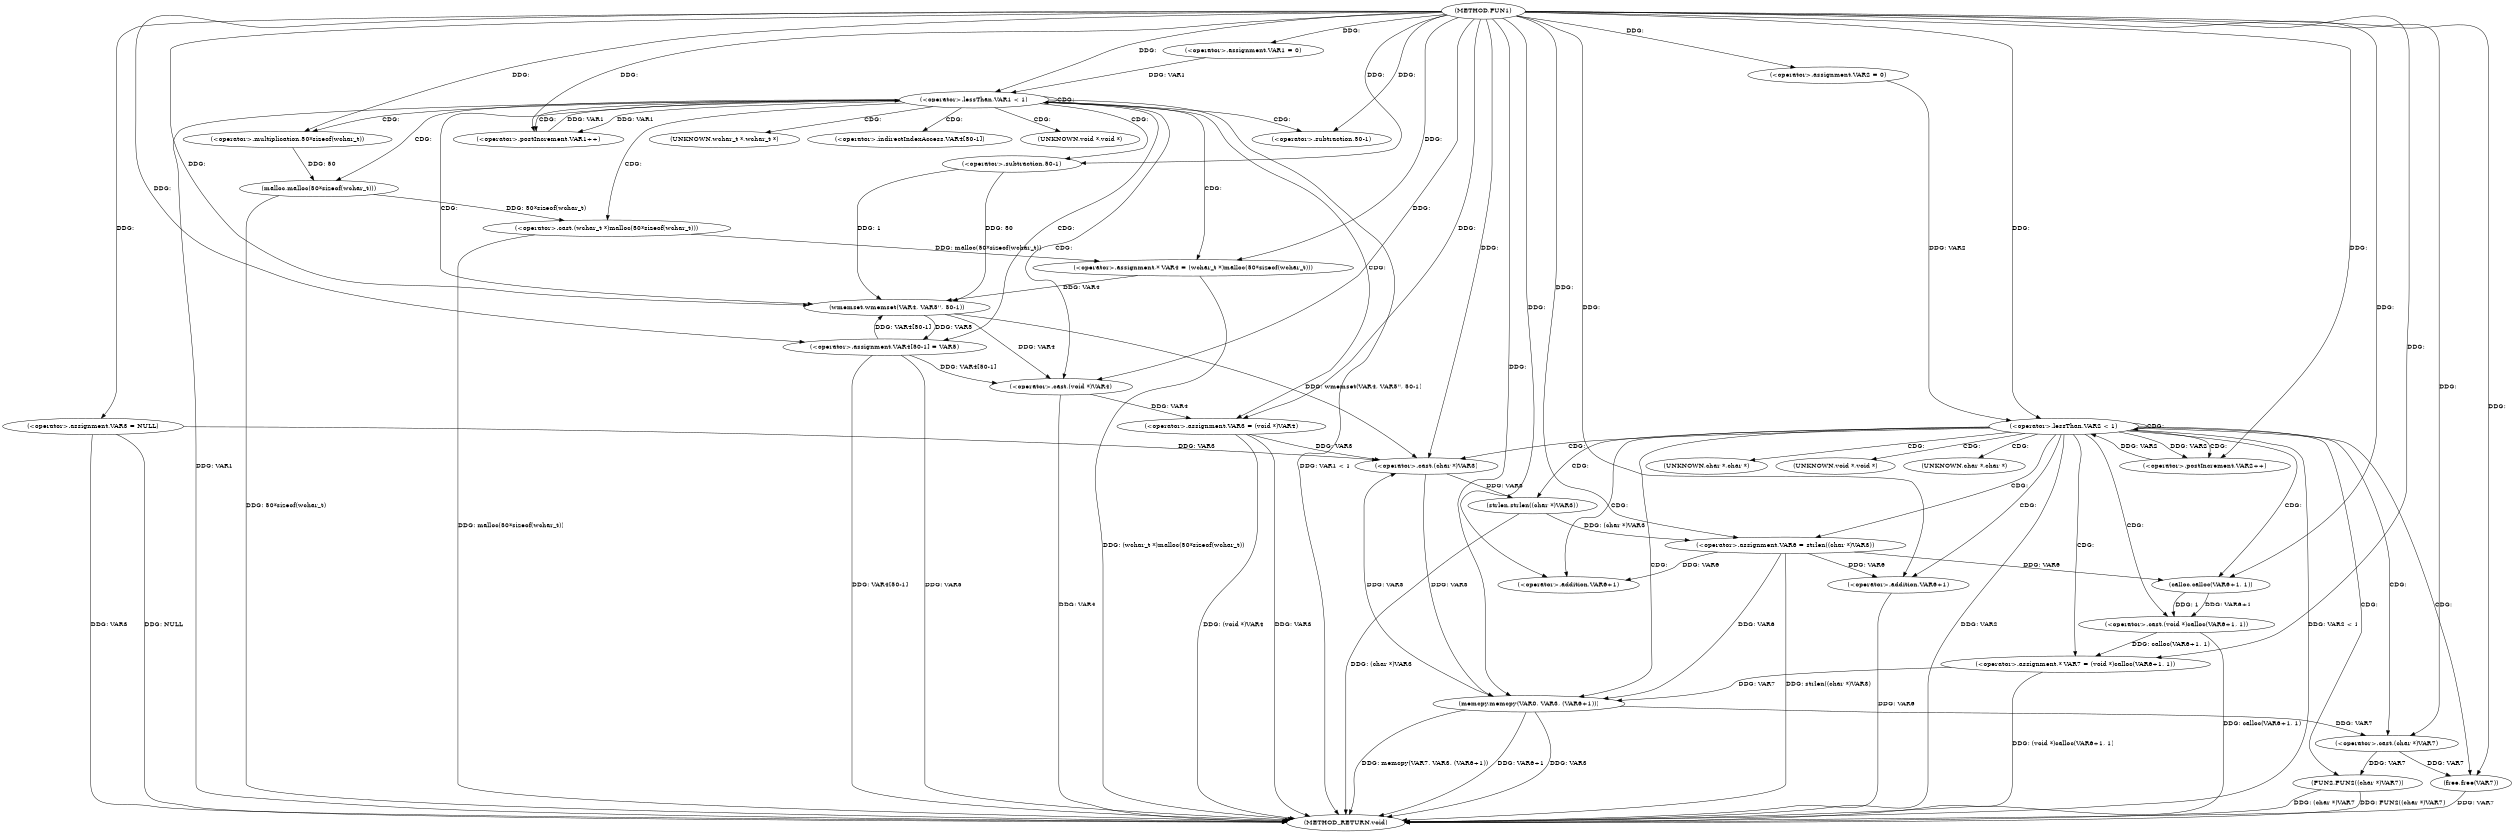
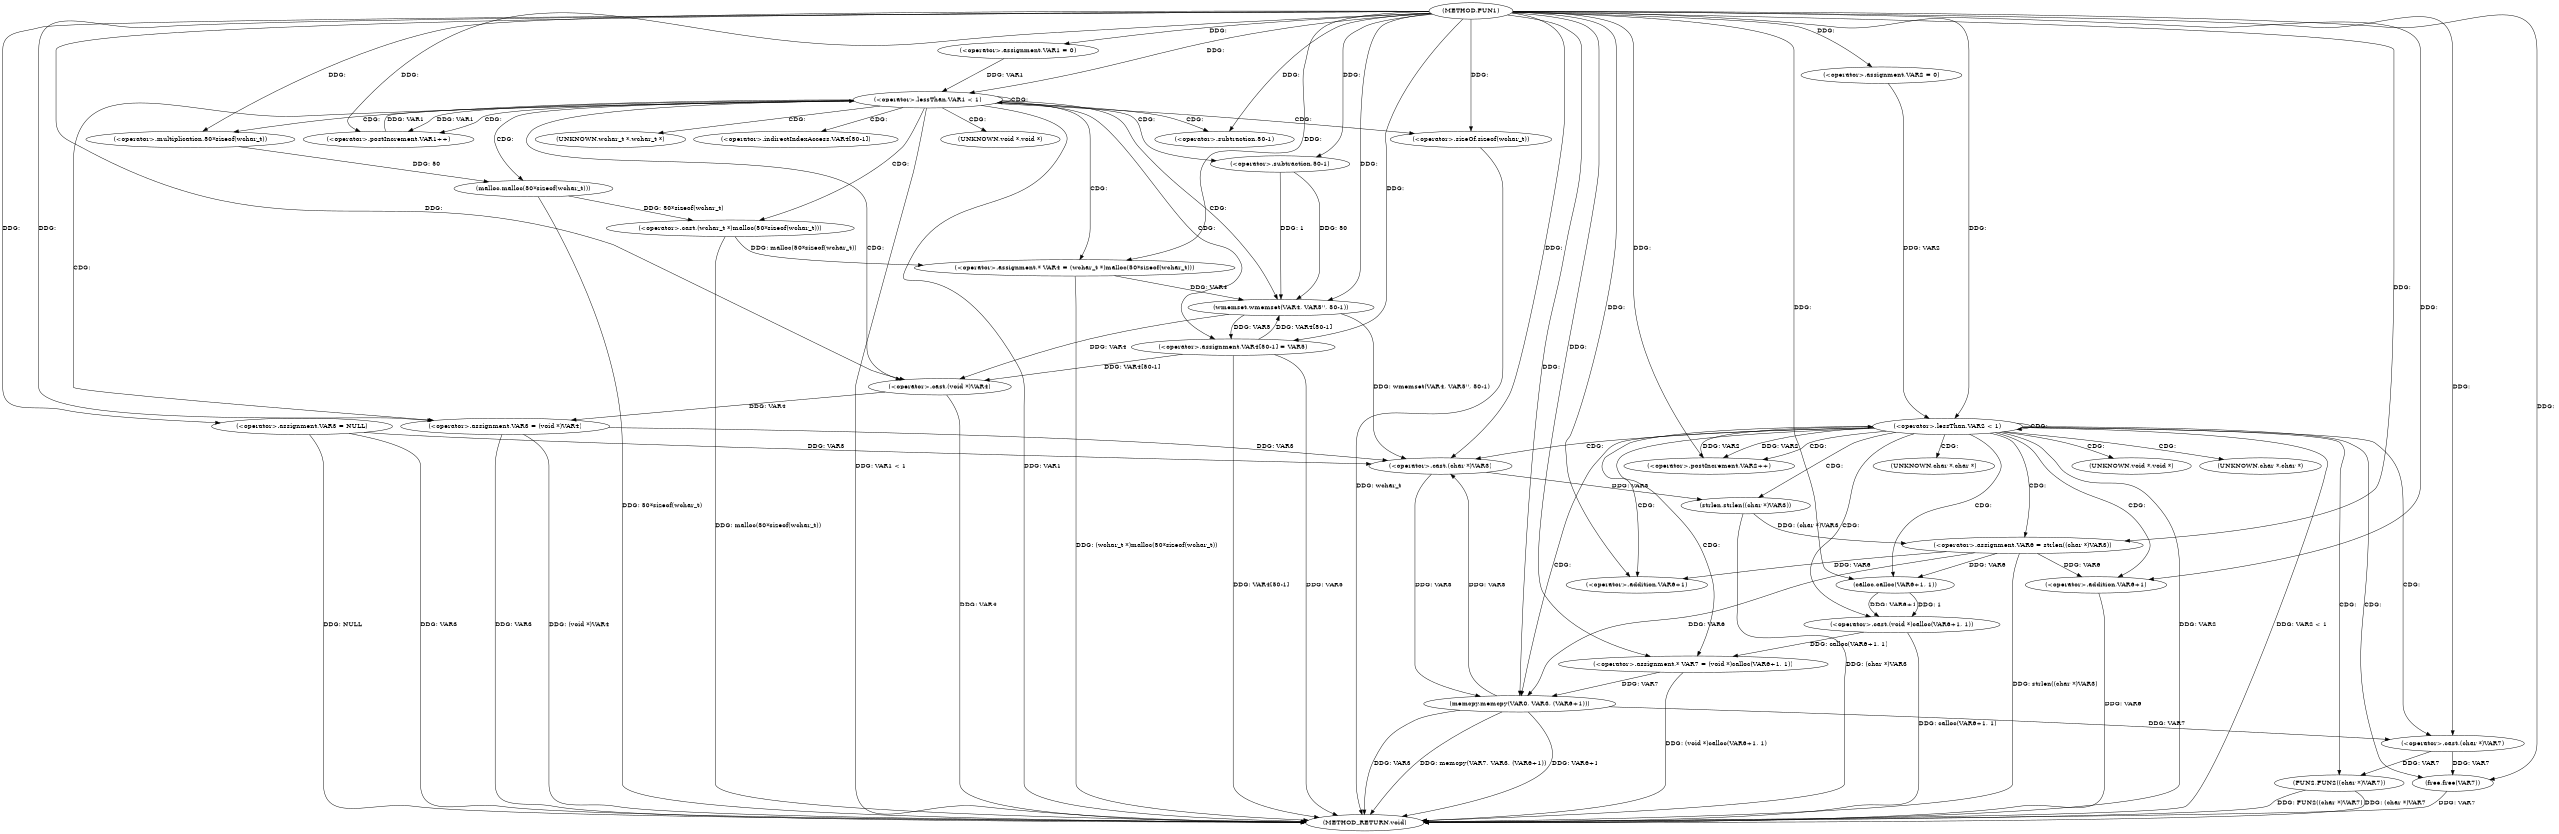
node "(<operator>.sizeOf,sizeof(wchar_t))": added
